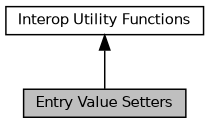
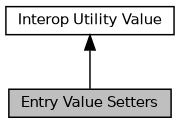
node "Interop Utility Functions": label "Interop Utility Functions" -> "Interop Utility Value"
